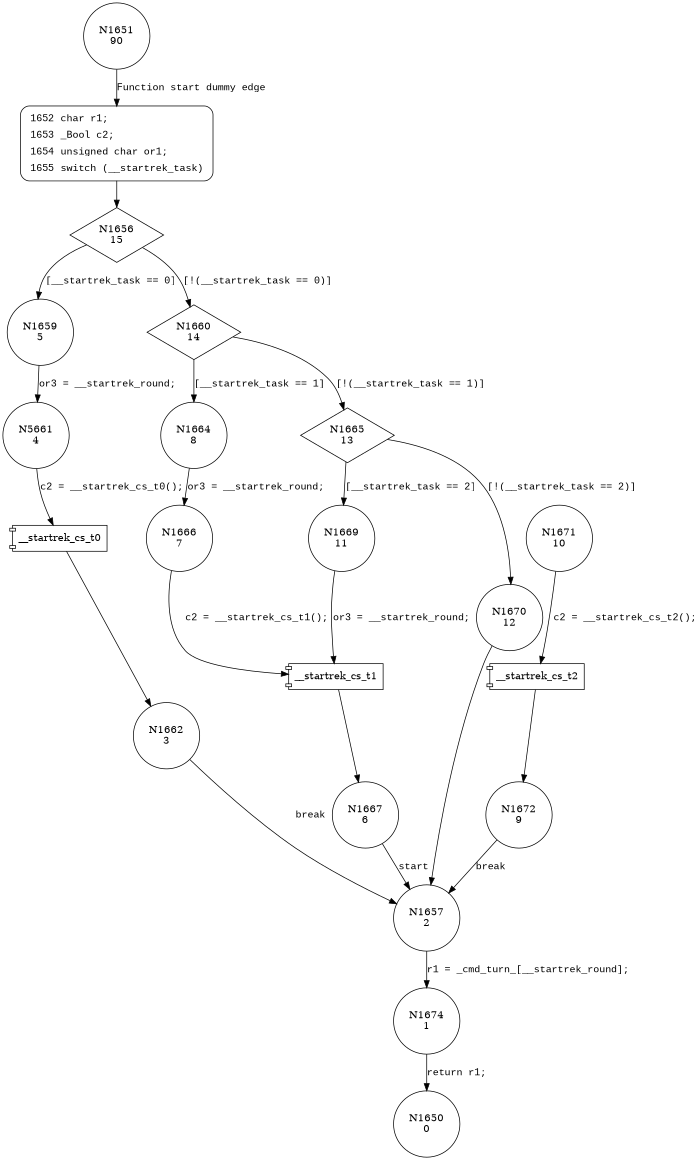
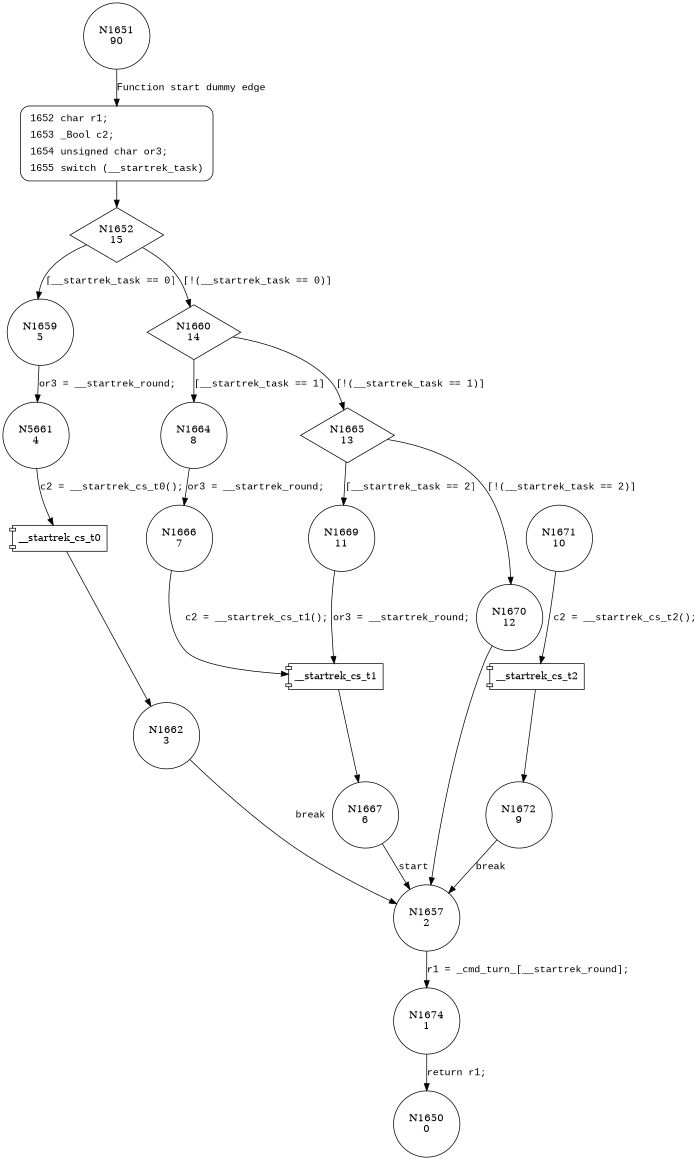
node "1652": text "unsigned char or1;" -> "unsigned char or3;"
node "N1656 15": label "N1656 15" -> "N1652 15"
